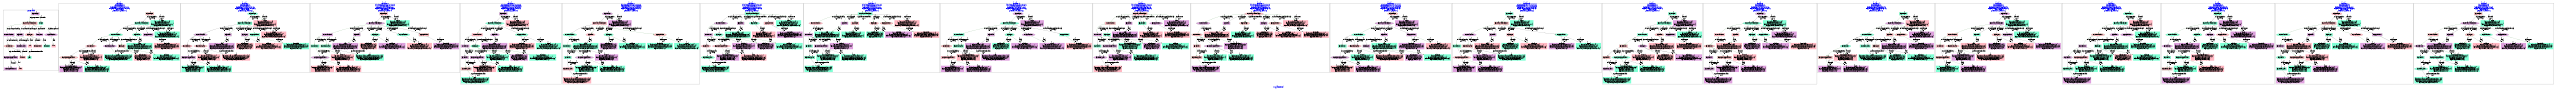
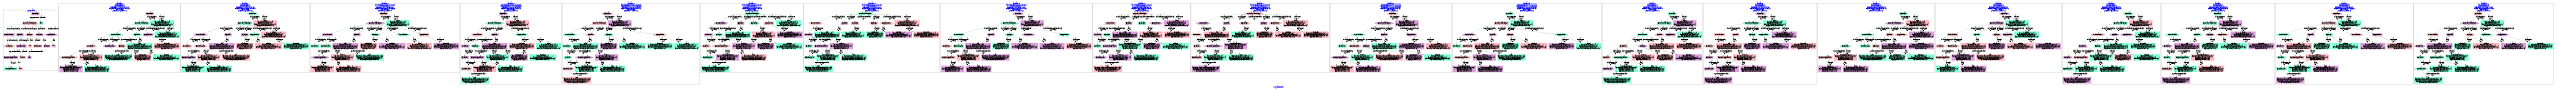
node "image": label "image" -> "label"
node "technique": fillcolor aquamarine -> plum
node "year": fillcolor aquamarine -> plum
node "artist_appellation_uri": fillcolor plum -> aquamarine
